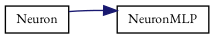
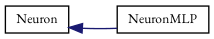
edge "Neuron" -> "NeuronMLP": reversed
